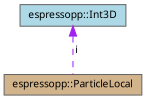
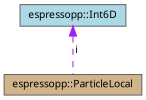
node "espressopp::Int3D": label "espressopp::Int3D" -> "espressopp::Int6D"
